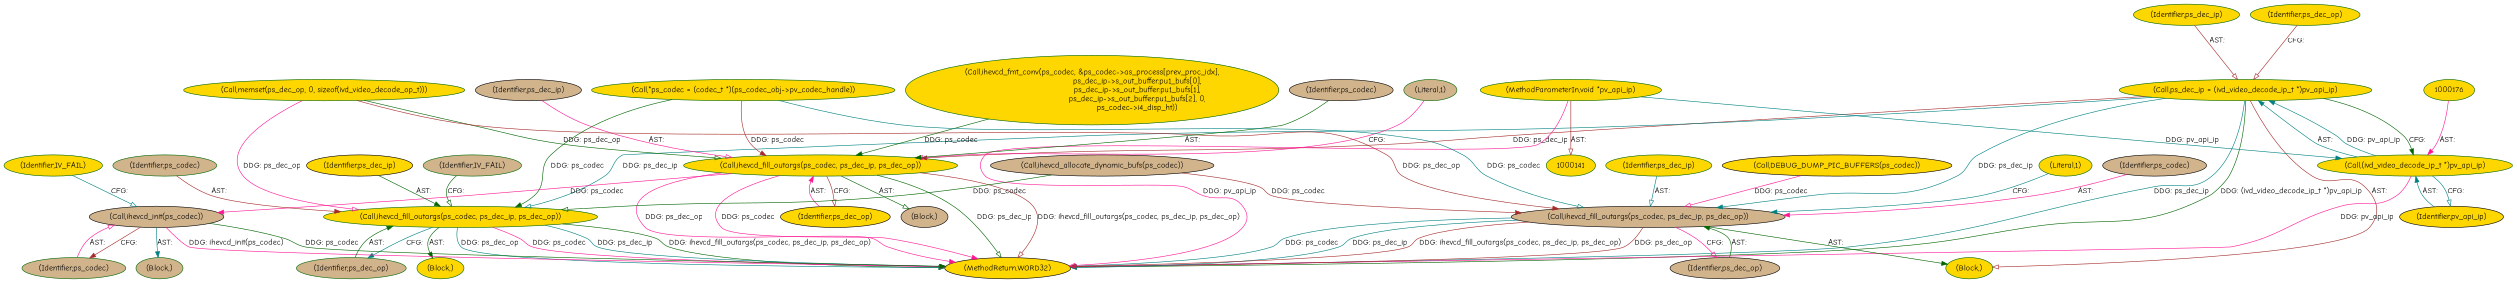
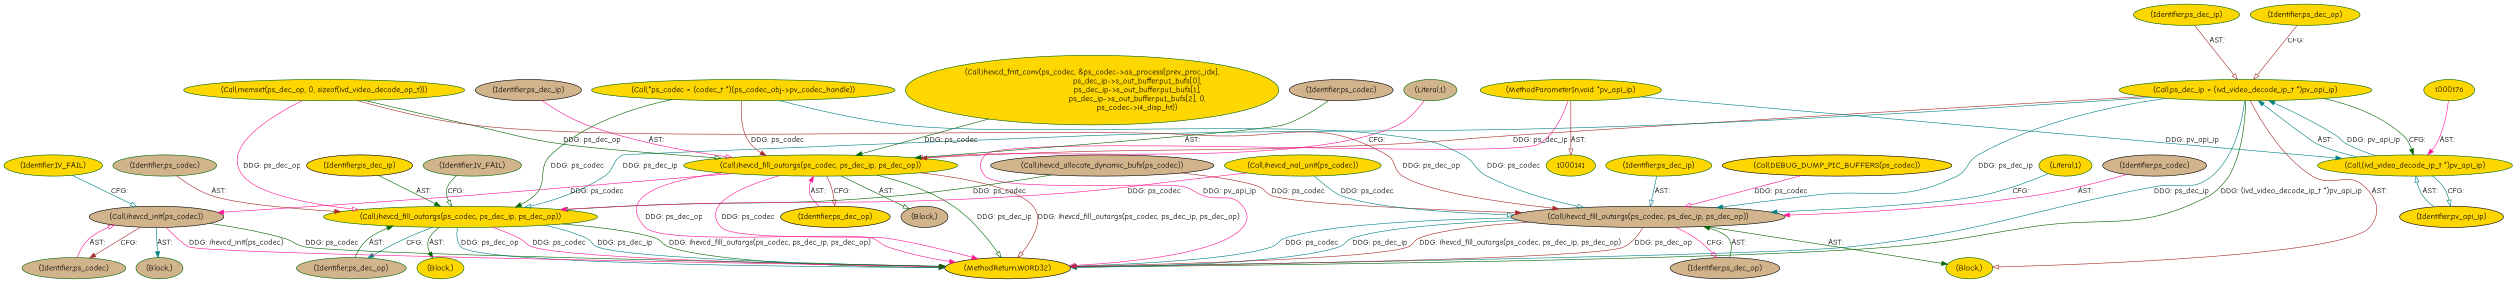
node "(Call,ihevcd_nal_unit(ps_codec))": added
edge "(Identifier,pv_api_ip)" -> "(Call,(ivd_video_decode_ip_t *)pv_api_ip)": arrowhead normal -> onormal
edge "(Call,(ivd_video_decode_ip_t *)pv_api_ip)" -> "(MethodReturn,WORD32)": removed, label "DDG: pv_api_ip"
